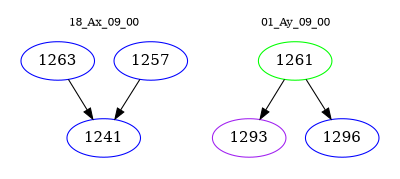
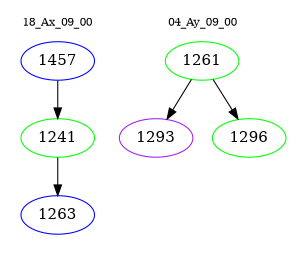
cluster "01_Ay_09_00": label "01_Ay_09_00" -> "04_Ay_09_00"
node "1257": label "1257" -> "1457"
edge "1263" -> "1241": reversed
node "1241": color blue -> green
node "1296": color blue -> green
